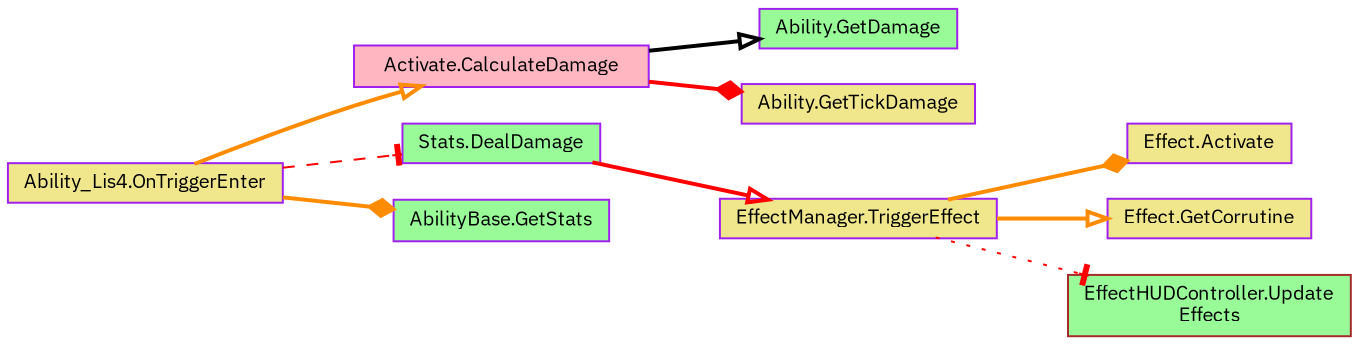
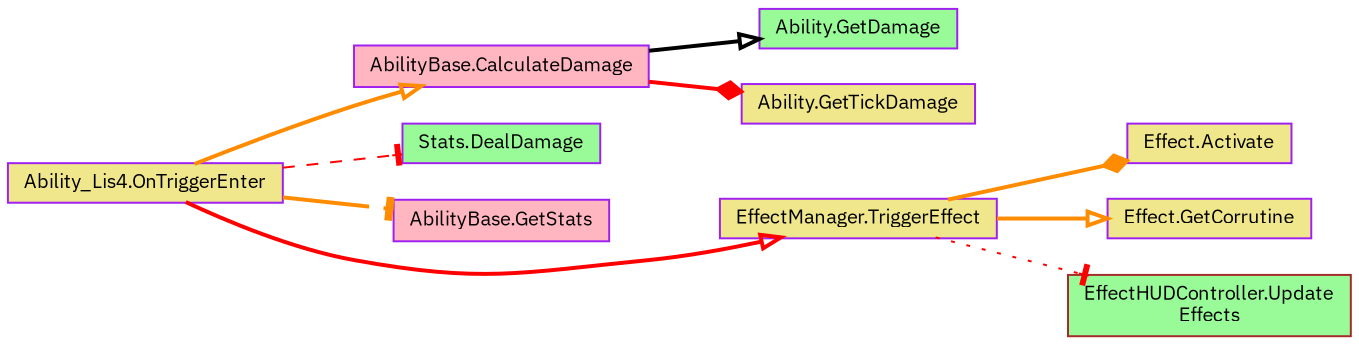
node "Activate.CalculateDamage": label "Activate.CalculateDamage" -> "AbilityBase.CalculateDamage"
edge "Stats.DealDamage" -> "EffectManager.TriggerEffect": now "Ability_Lis4.OnTriggerEnter" -> "EffectManager.TriggerEffect"
edge "Ability_Lis4.OnTriggerEnter" -> "AbilityBase.GetStats": arrowhead diamond -> tee
node "AbilityBase.GetStats": fillcolor palegreen -> lightpink
